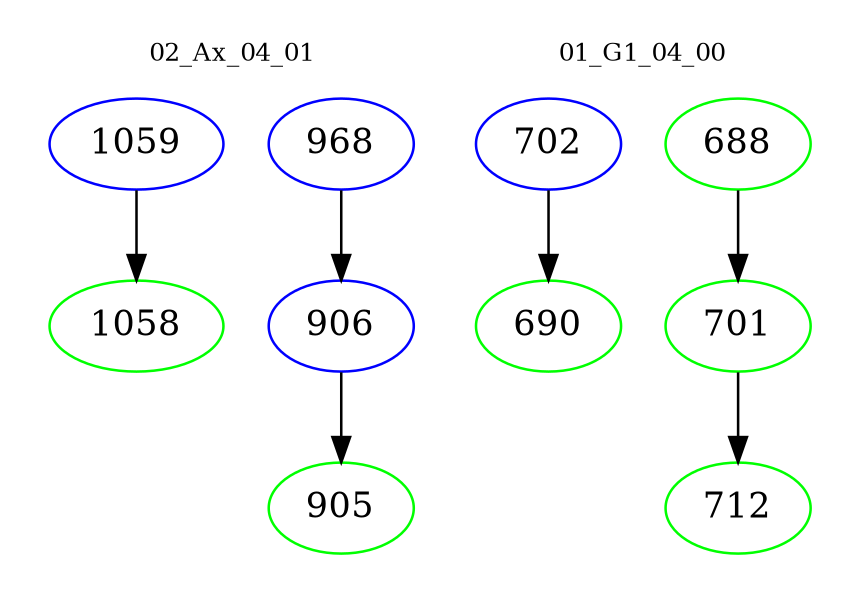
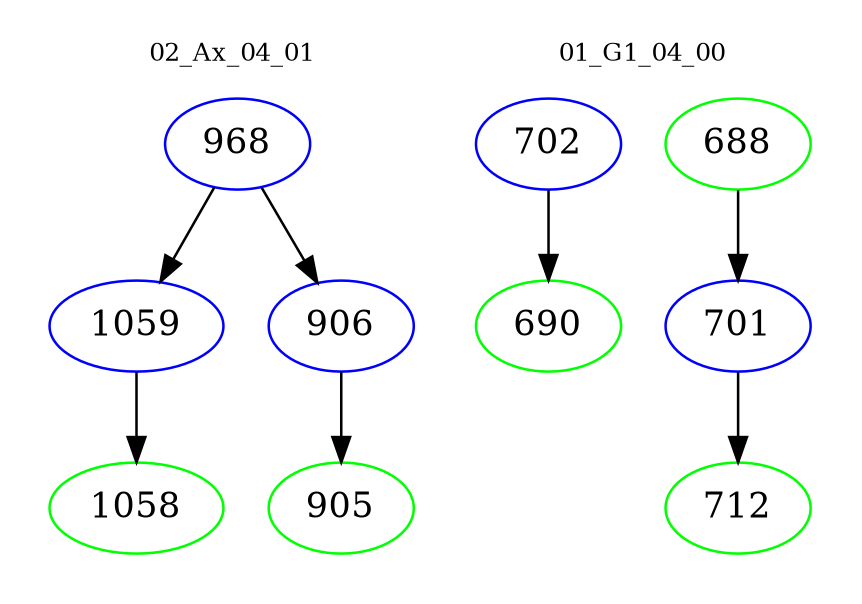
edge "968" -> "1059": added
node "701": color green -> blue
